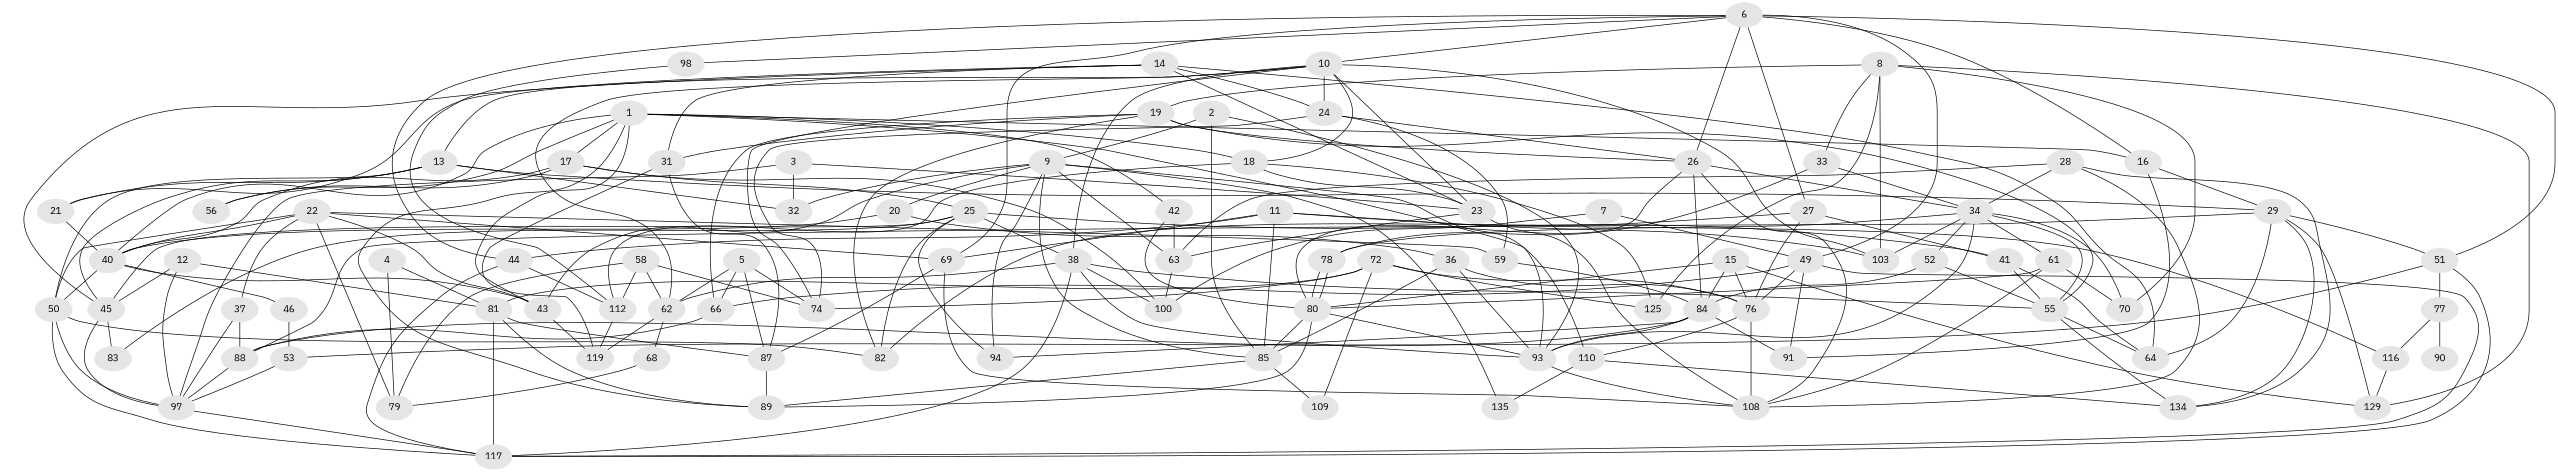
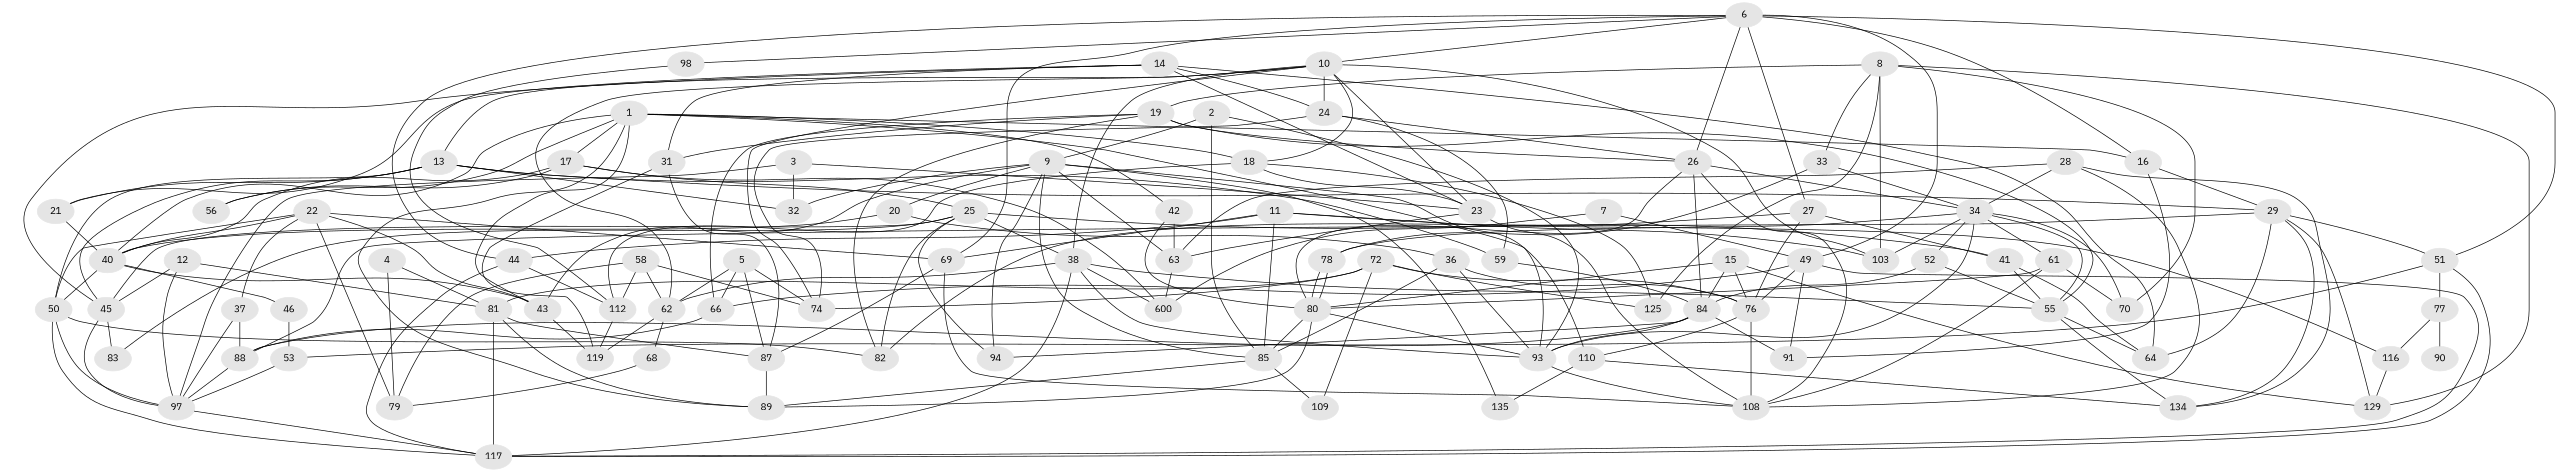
edge "22" -- "59": now "13" -- "59"
node "100": label "100" -> "600"
